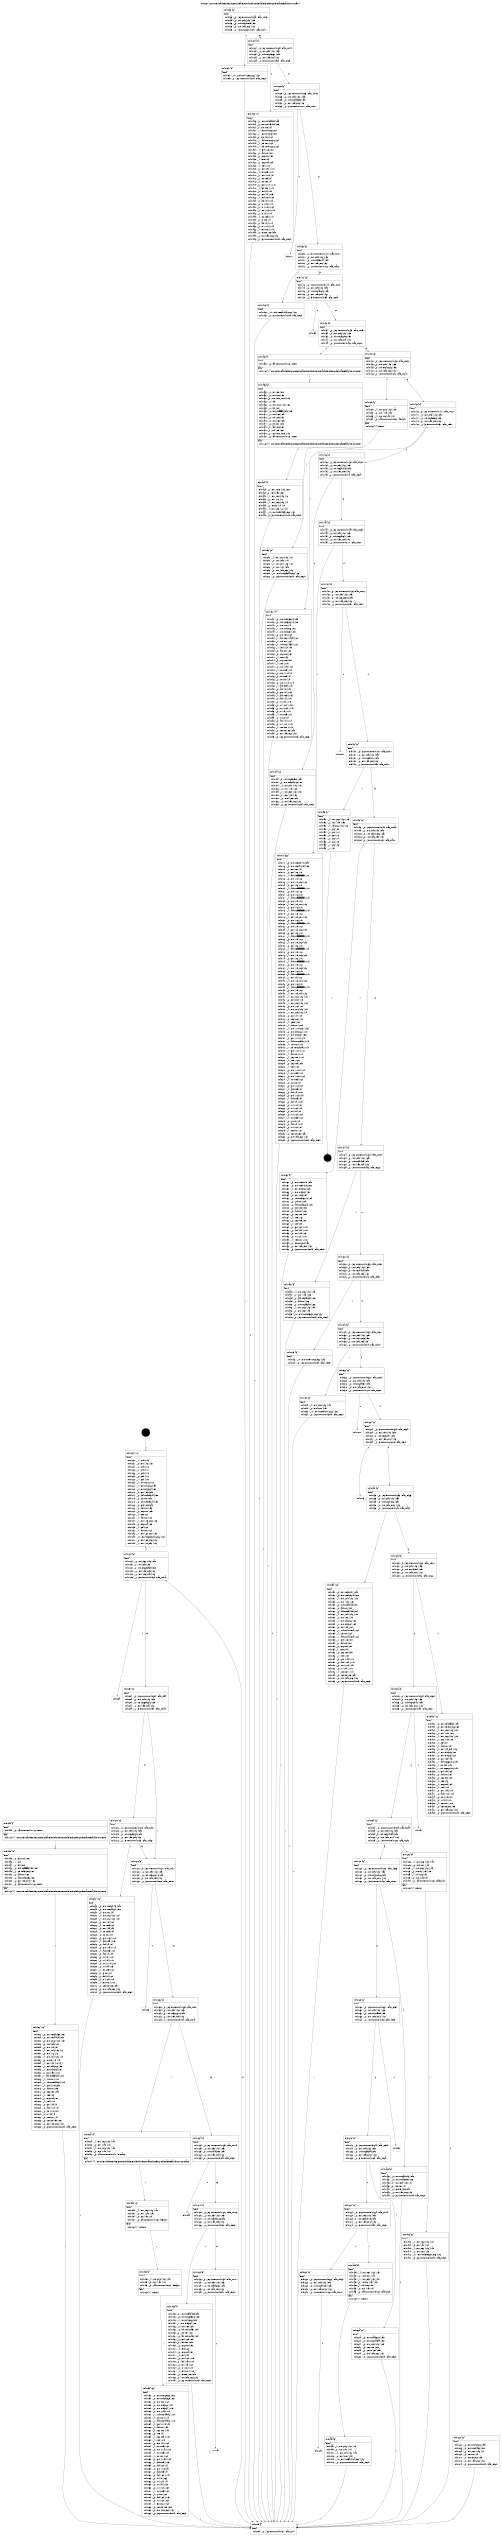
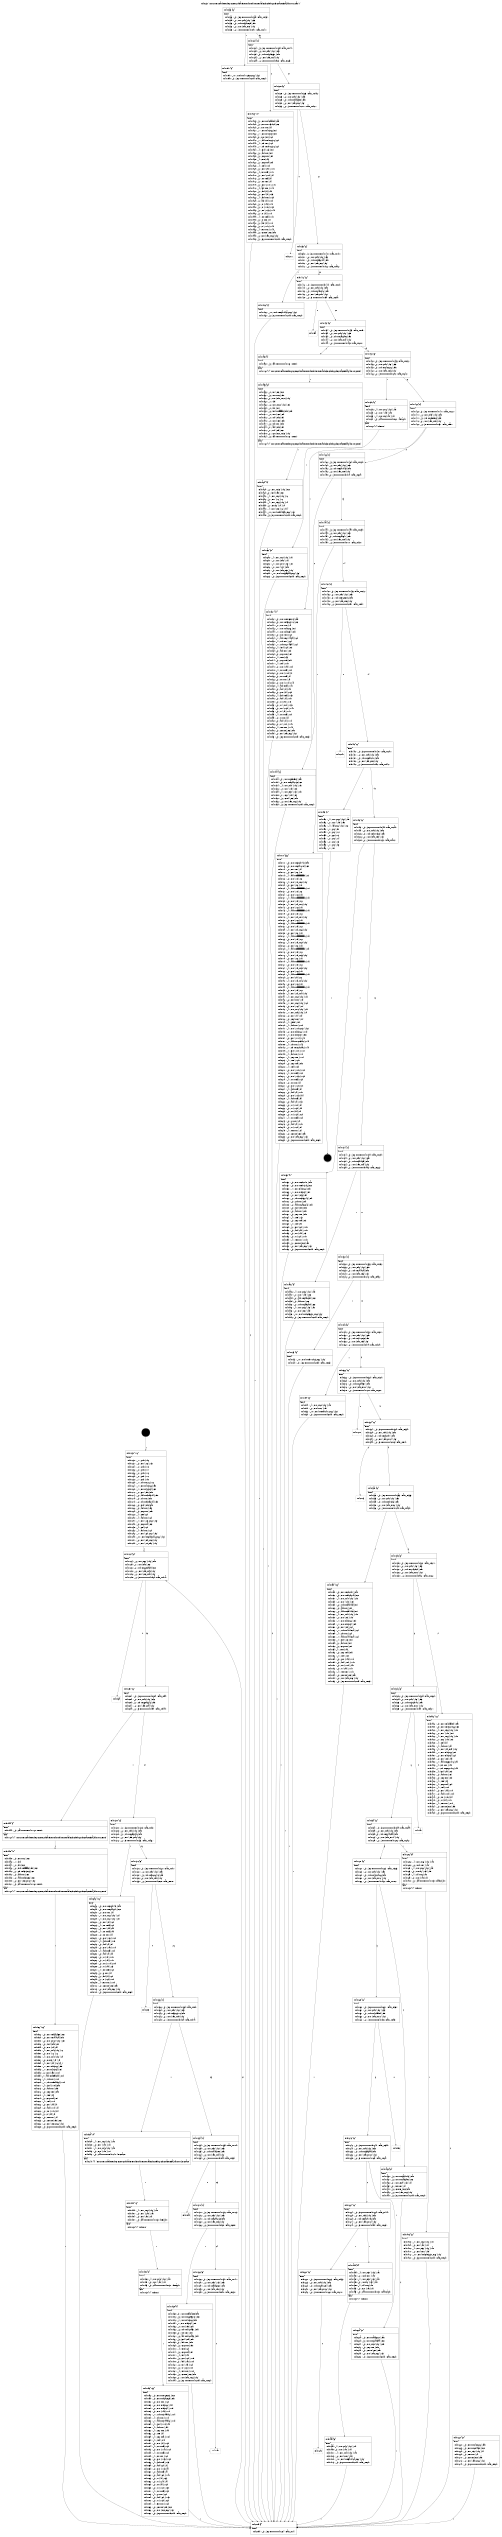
edge "0x4012c4 [32]" -> "0x401250 [116]": reversed
edge "0x4012e4 [28]" -> "0x40131c [28]": now "0x4012e4 [28]" -> "0x401b99 [5]"
